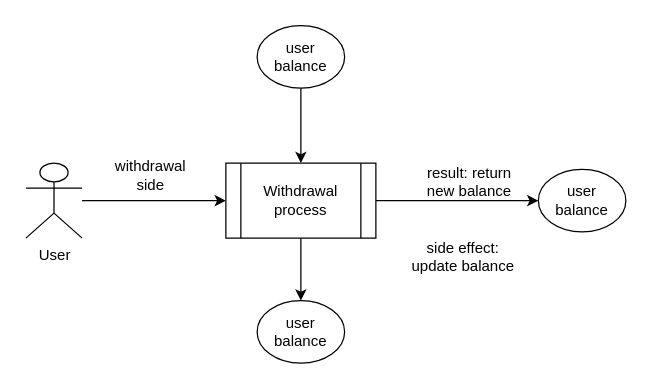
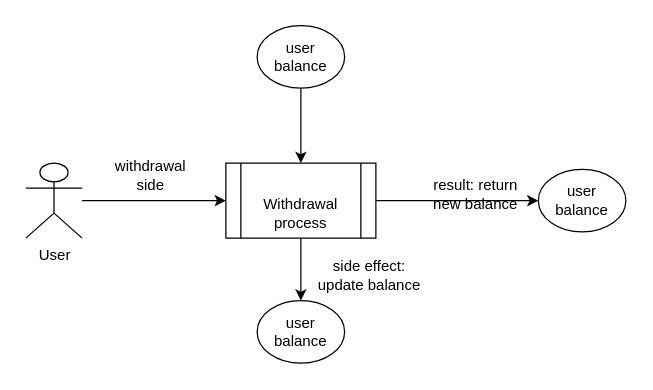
node "result: return new balance": moved (469, 182) -> (476, 194)
node "Withdrawal process": moved (301, 201) -> (301, 213)
node "side effect: update balance": moved (463, 257) -> (369, 276)
